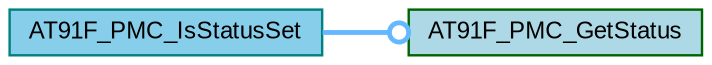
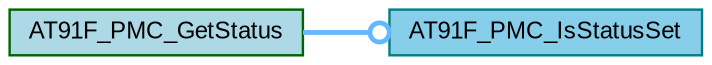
edge "AT91F_PMC_IsStatusSet" -> "AT91F_PMC_GetStatus": reversed
